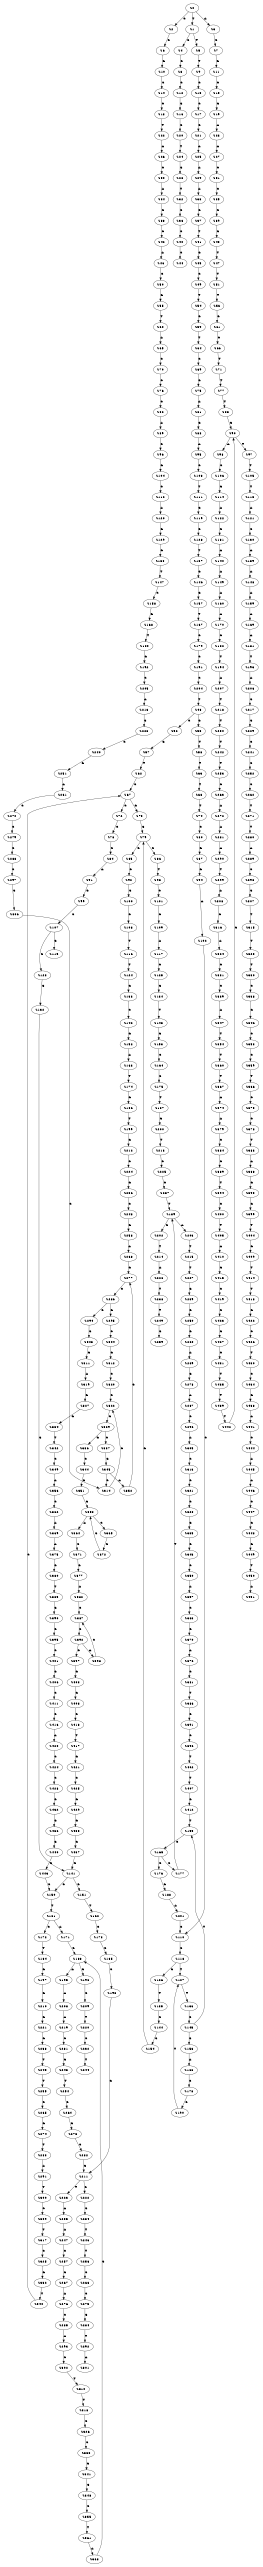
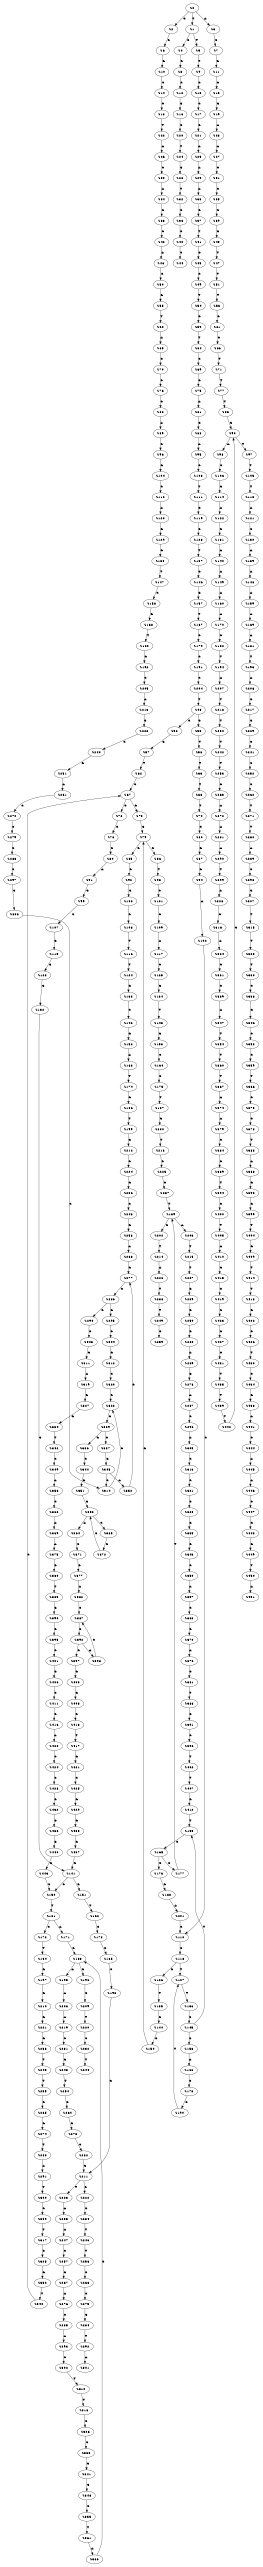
edge "S107" -> "S123": now "S115" -> "S123"
